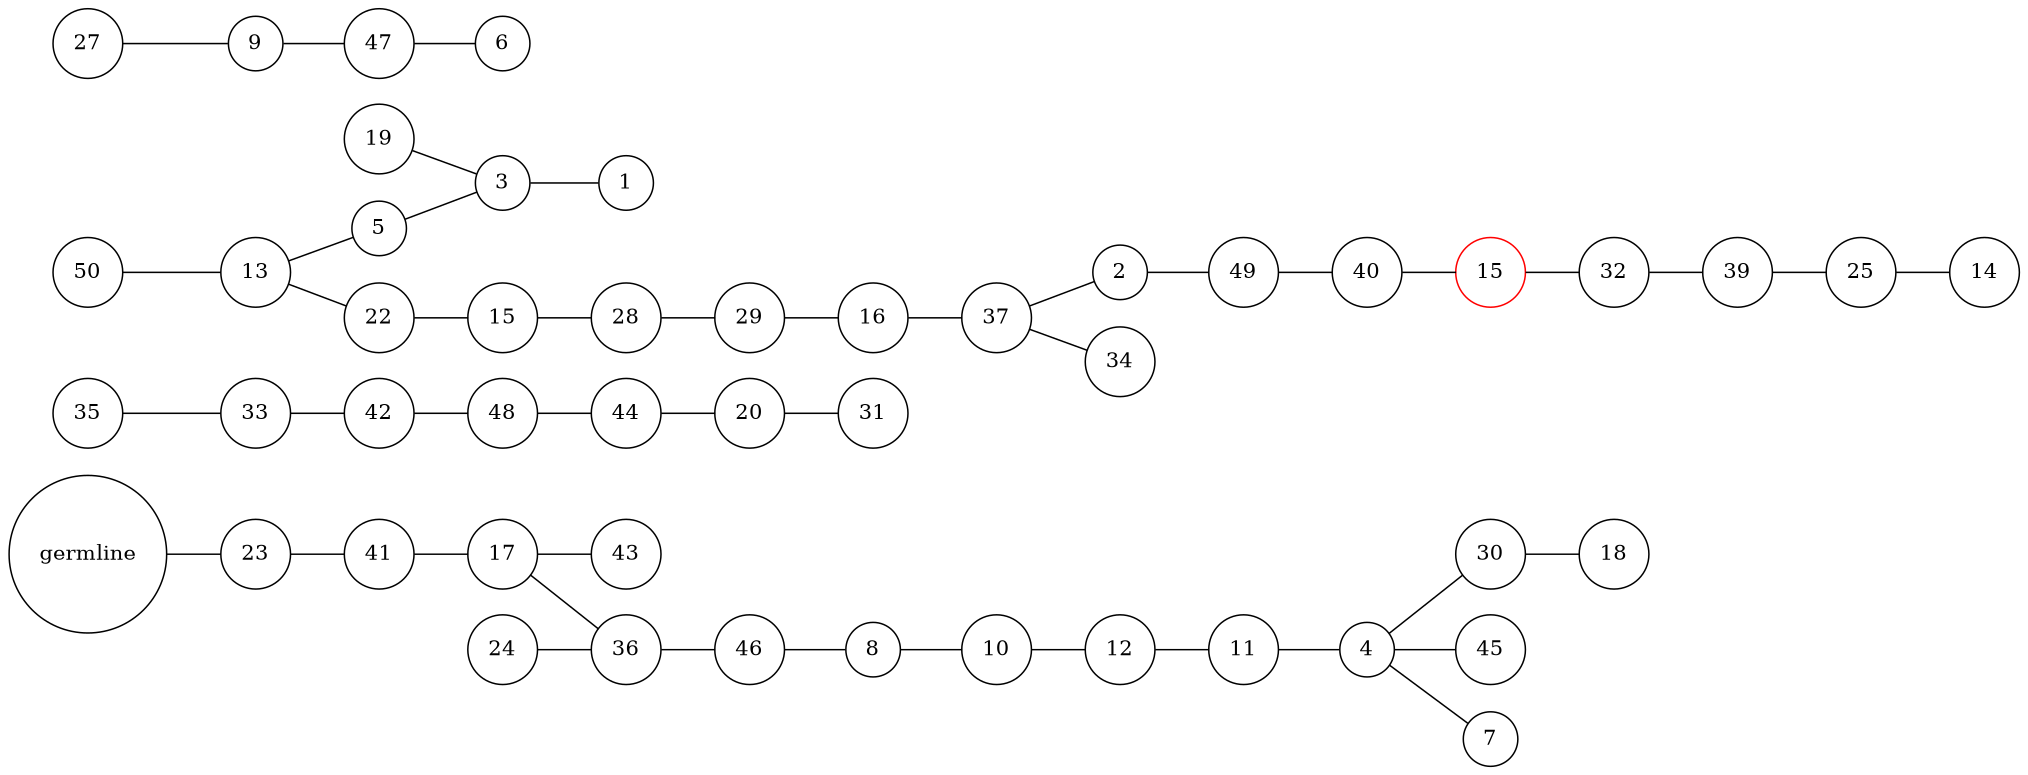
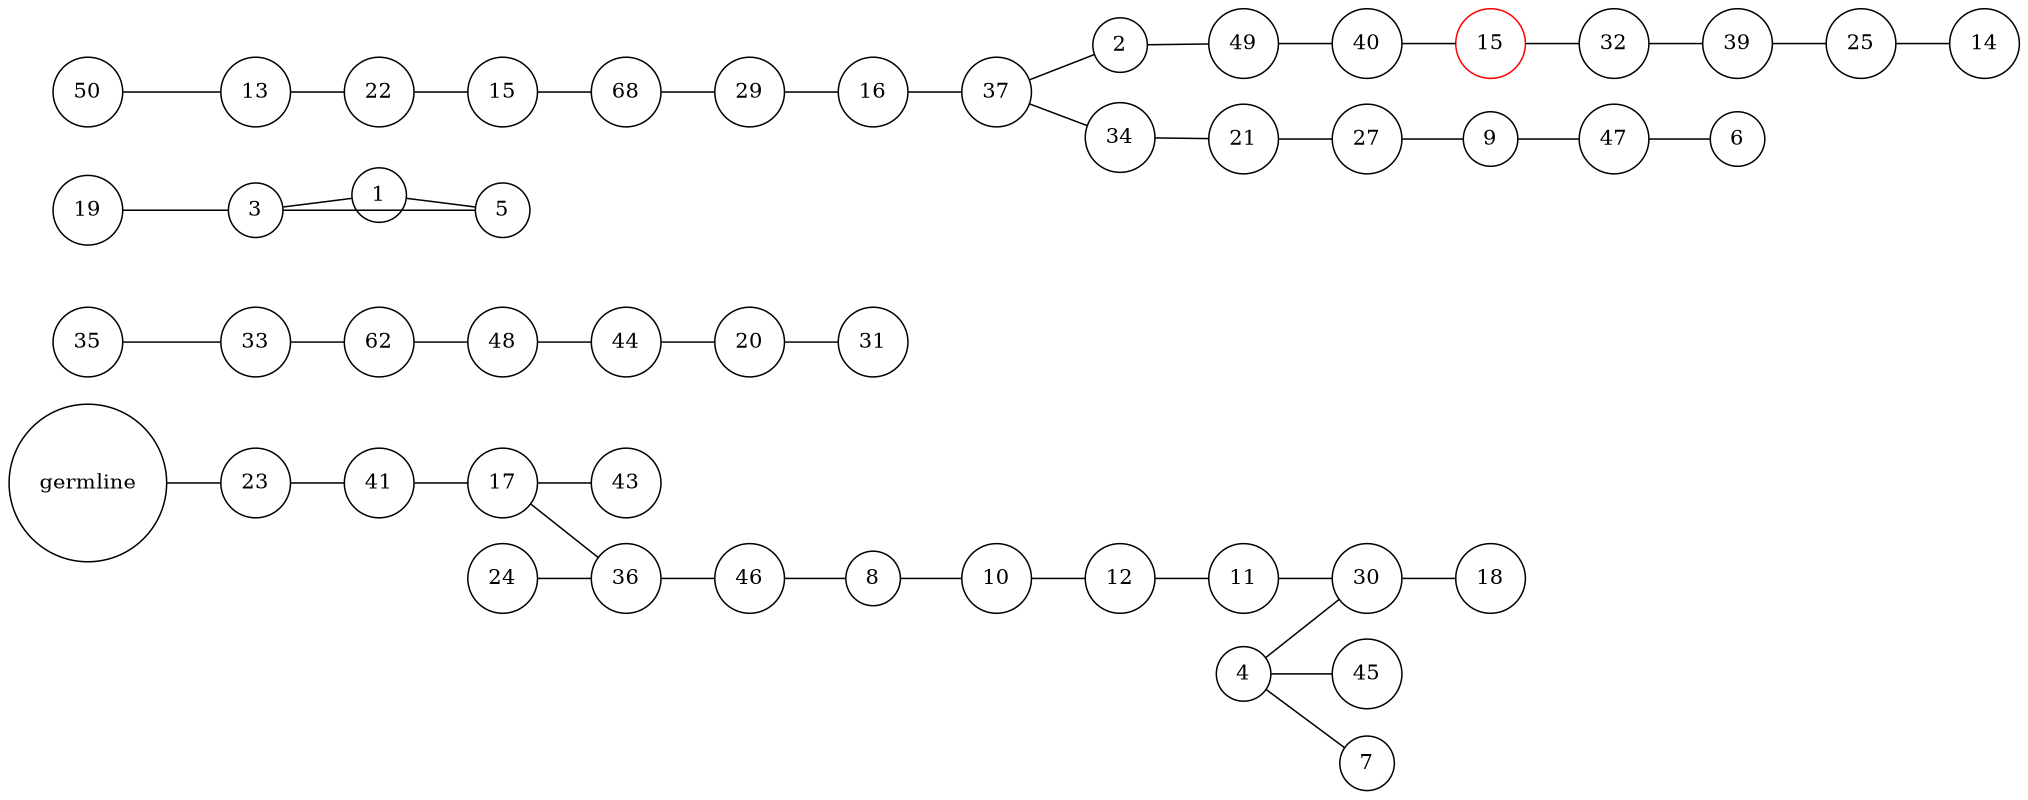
node "21": added
edge "5" -- "13": now "5" -- "1"
node "28": label "28" -> "68"
node "42": label "42" -> "62"
edge "11" -- "4": now "11" -- "30"
